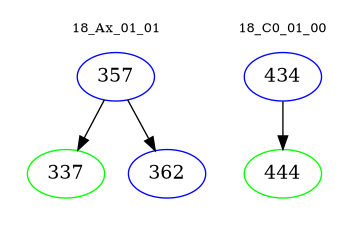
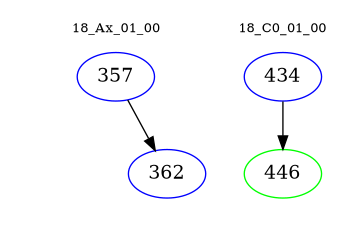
cluster "18_Ax_01_01": label "18_Ax_01_01" -> "18_Ax_01_00"
node "337": removed
node "444": label "444" -> "446"
